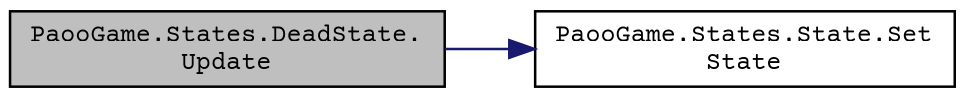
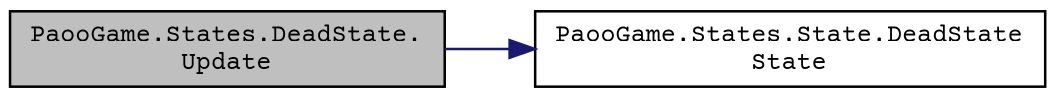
node "PaooGame.States.State.Set State": label "PaooGame.States.State.Set State" -> "PaooGame.States.State.DeadState State"
